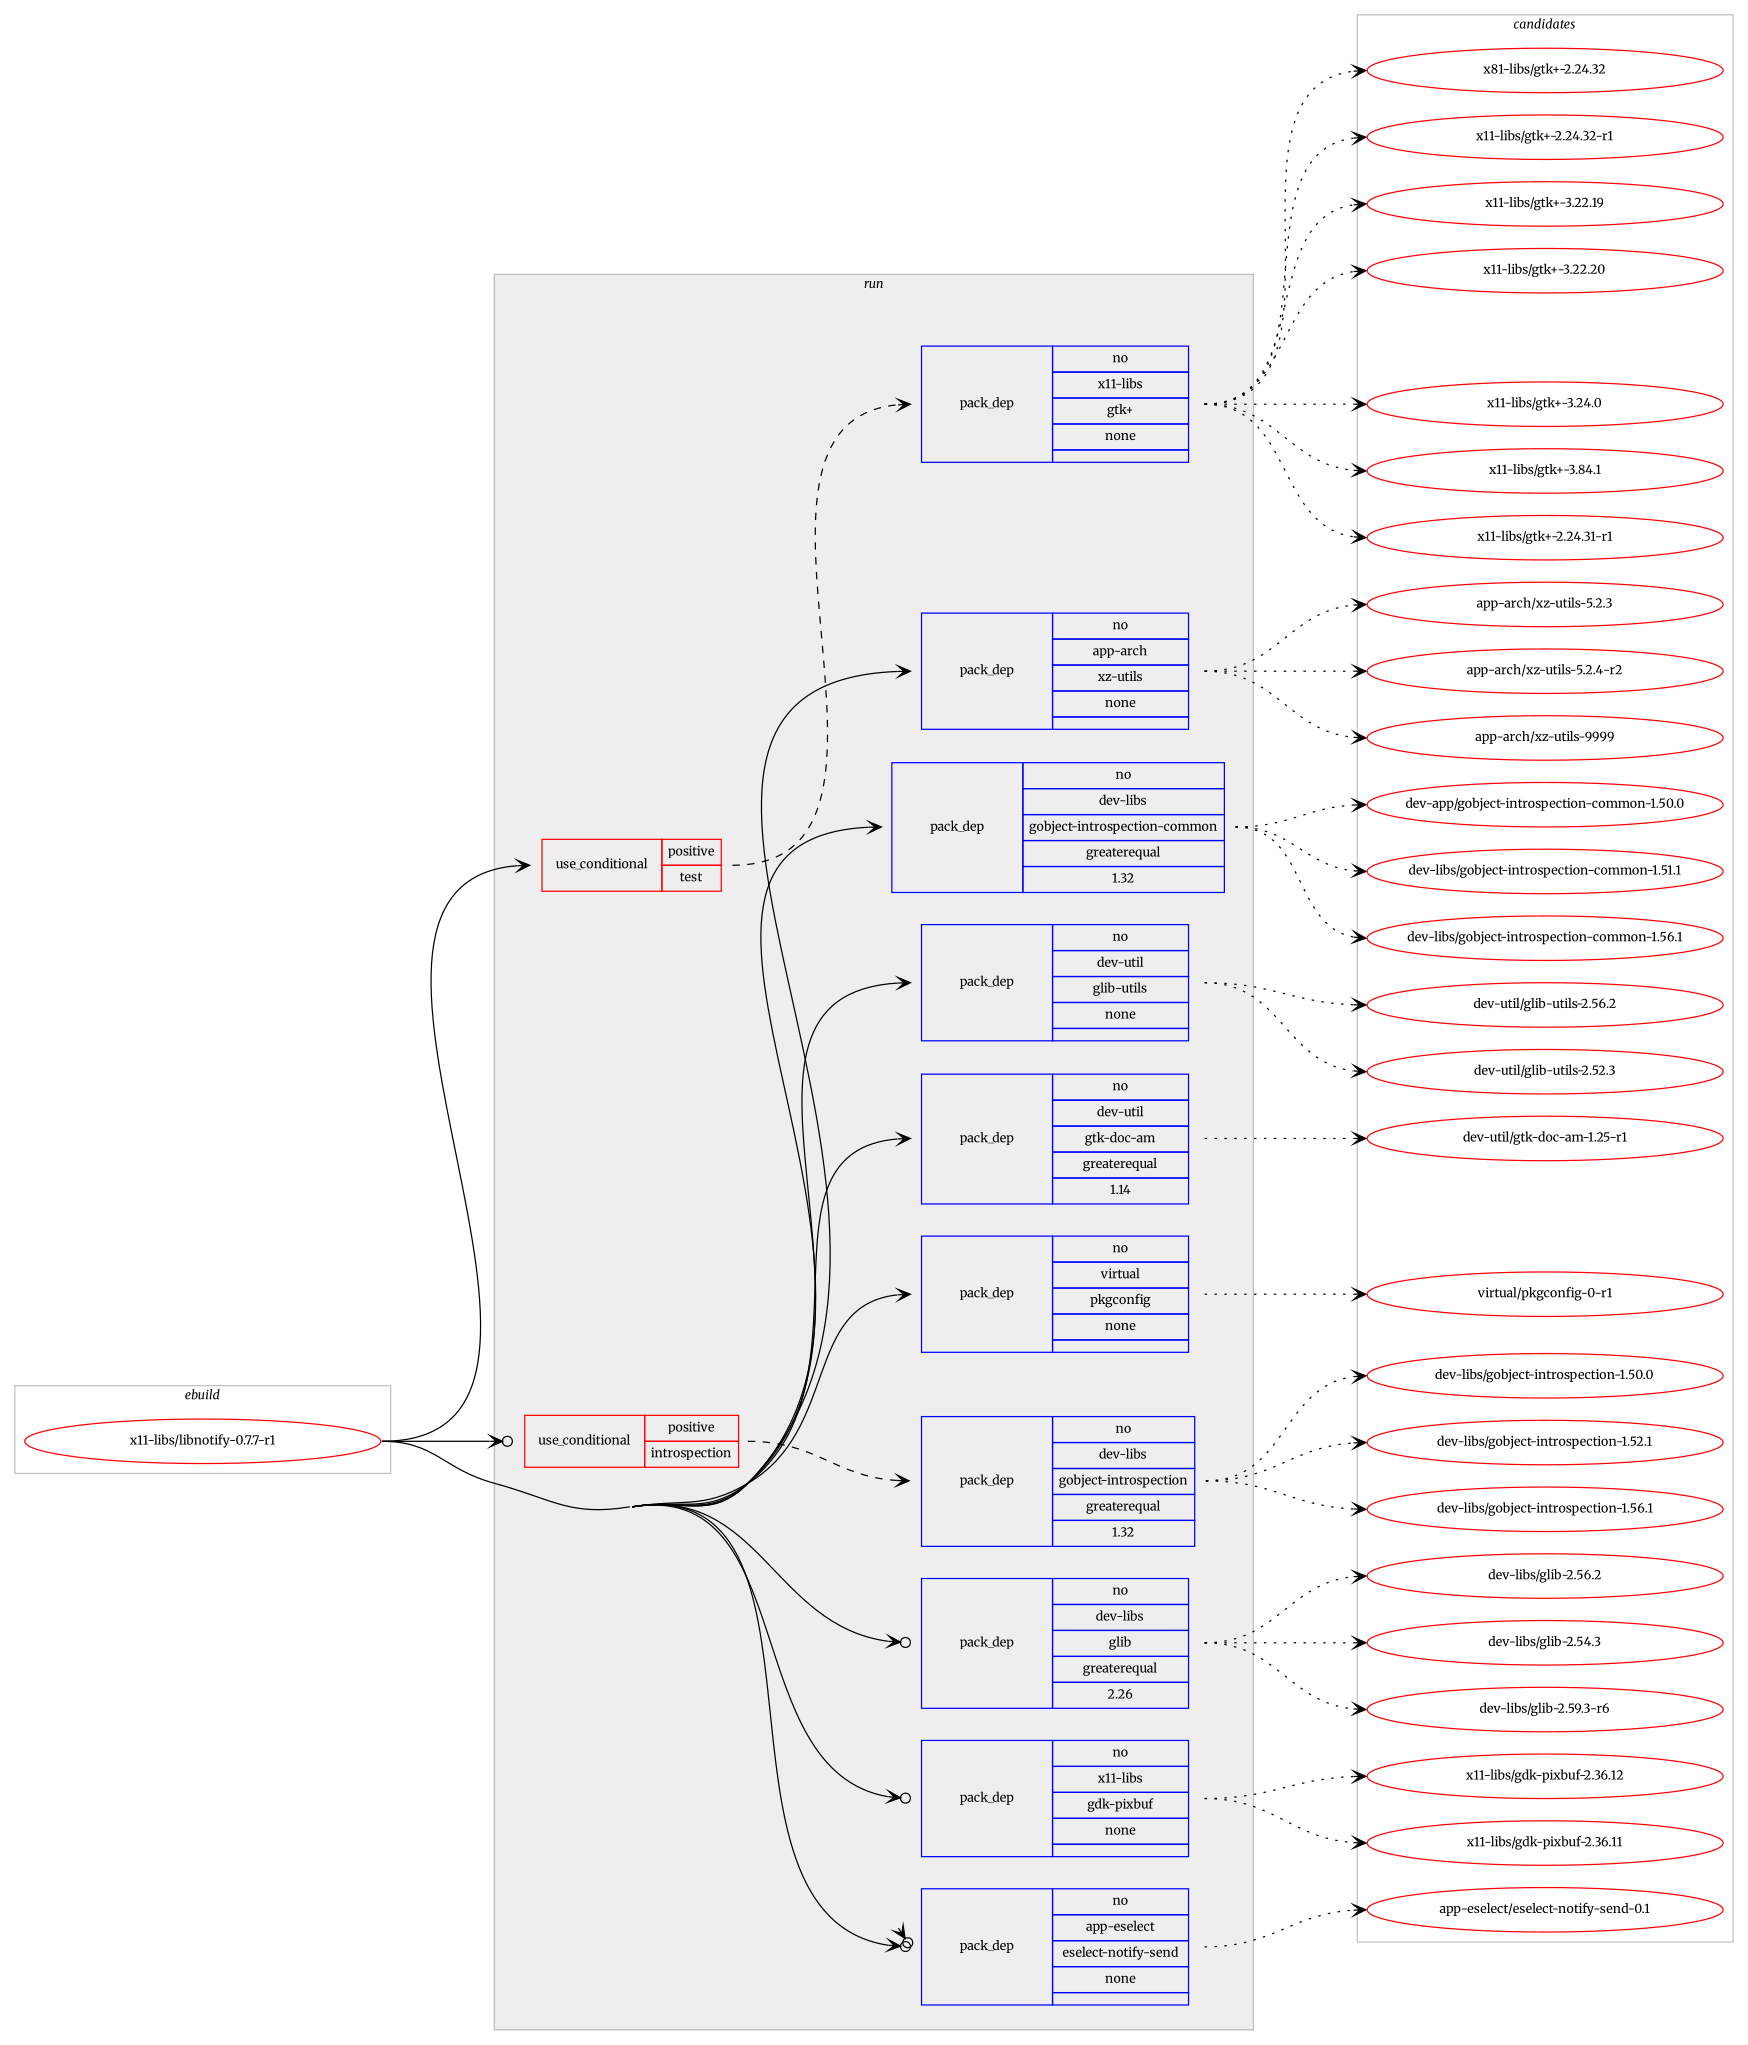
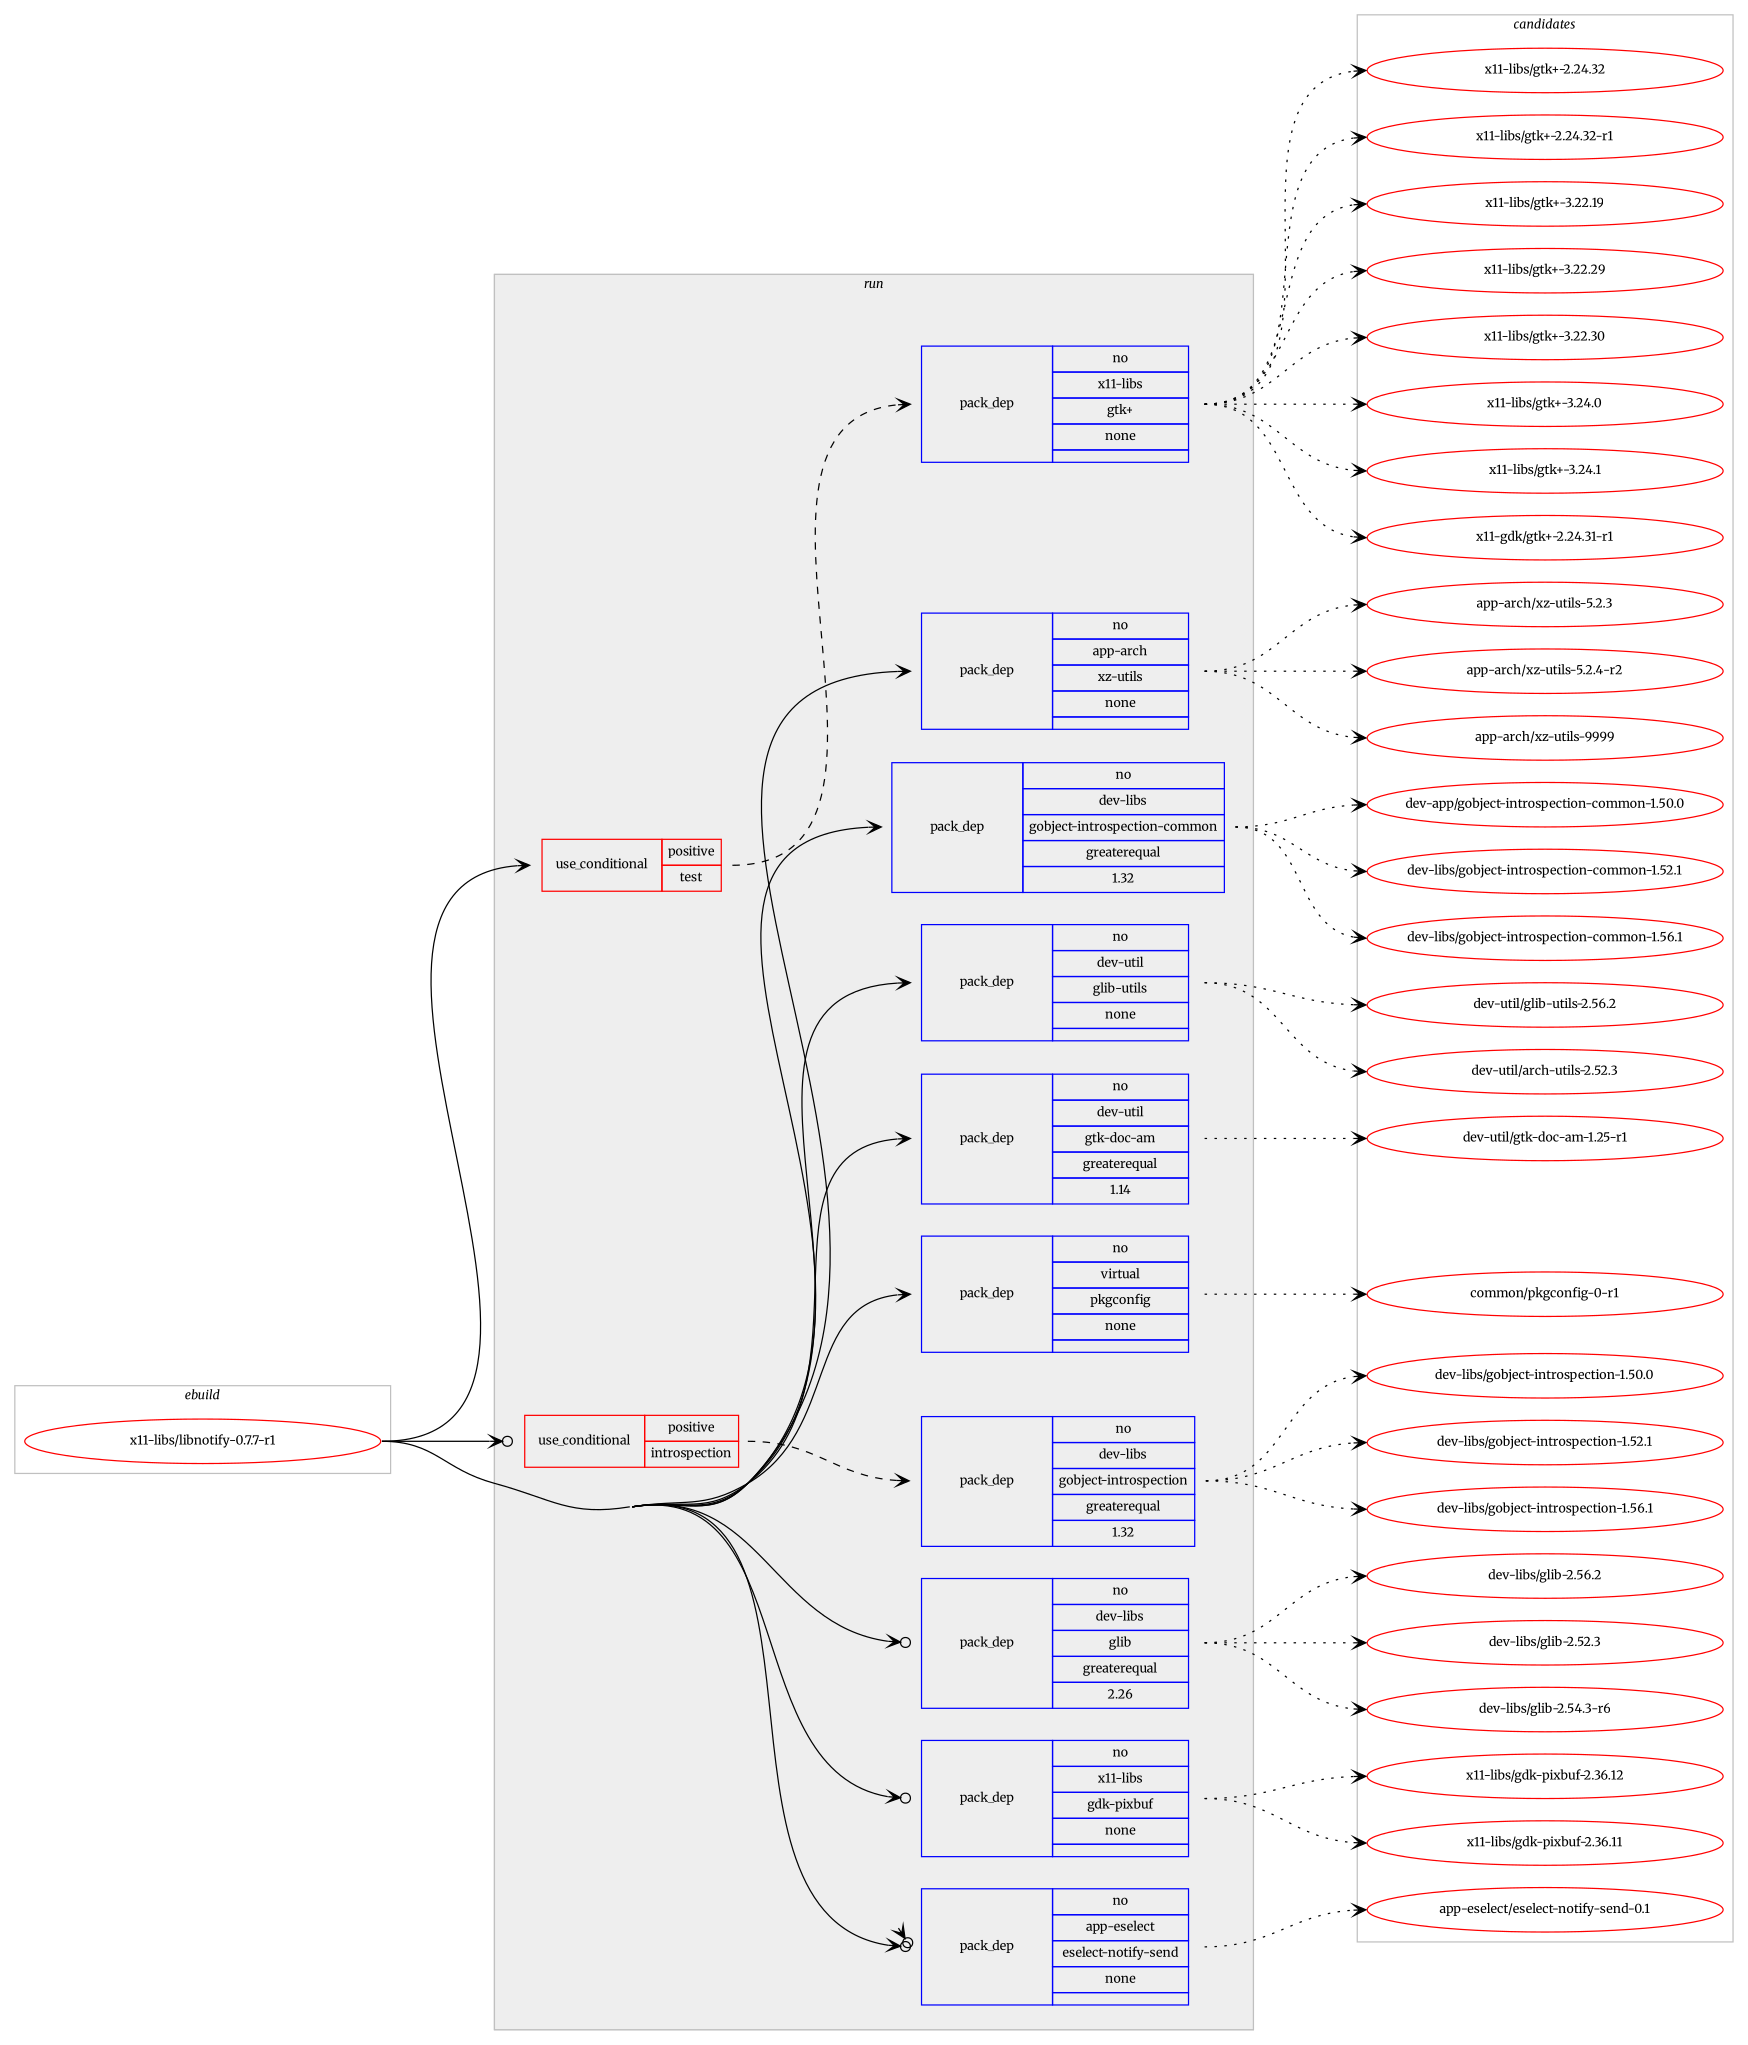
node "x81-libs/gtk+-2.24.32": label "x81-libs/gtk+-2.24.32" -> "x11-libs/gtk+-2.24.32"
node "x11-libs/gtk+-3.22.20": label "x11-libs/gtk+-3.22.20" -> "x11-libs/gtk+-3.22.29"
node "x11-libs/gtk+-3.22.30": added
node "x11-libs/gtk+-3.84.1": label "x11-libs/gtk+-3.84.1" -> "x11-libs/gtk+-3.24.1"
node "x11-libs/gtk+-2.24.31-r1": label "x11-libs/gtk+-2.24.31-r1" -> "x11-gdk/gtk+-2.24.31-r1"
node "dev-libs/gobject-introspection-common-1.51.1": label "dev-libs/gobject-introspection-common-1.51.1" -> "dev-libs/gobject-introspection-common-1.52.1"
node "dev-util/glib-utils-2.52.3": label "dev-util/glib-utils-2.52.3" -> "dev-util/arch-utils-2.52.3"
node "virtual/pkgconfig-0-r1": label "virtual/pkgconfig-0-r1" -> "common/pkgconfig-0-r1"
node "dev-libs/glib-2.54.3": label "dev-libs/glib-2.54.3" -> "dev-libs/glib-2.52.3"
node "dev-libs/glib-2.59.3-r6": label "dev-libs/glib-2.59.3-r6" -> "dev-libs/glib-2.54.3-r6"
